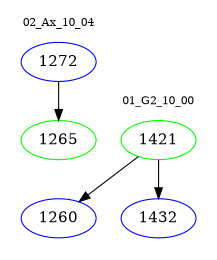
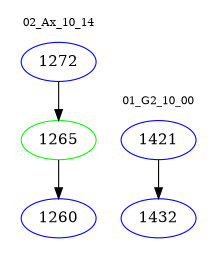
cluster "02_Ax_10_04": label "02_Ax_10_04" -> "02_Ax_10_14"
node "1421": color green -> blue
edge "1421" -> "1260": now "1265" -> "1260"
